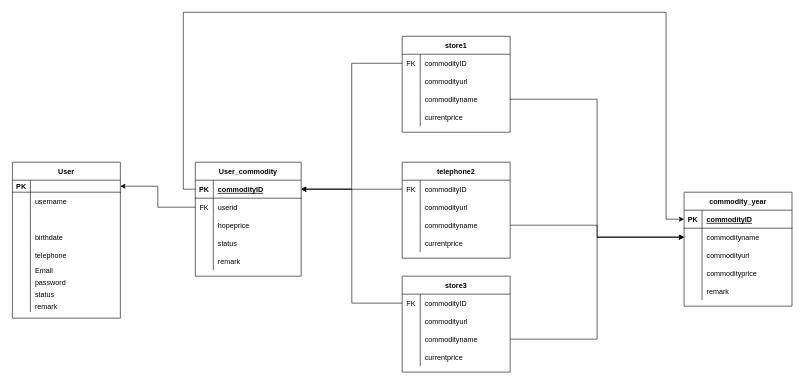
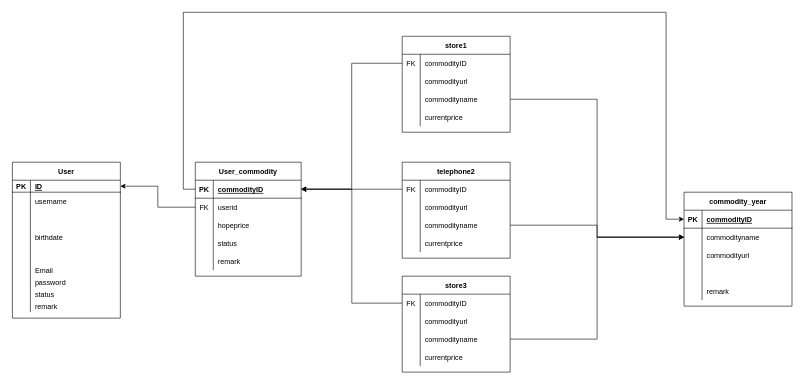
node "ID": added
node "telephone": removed
node "commodityprice": removed
